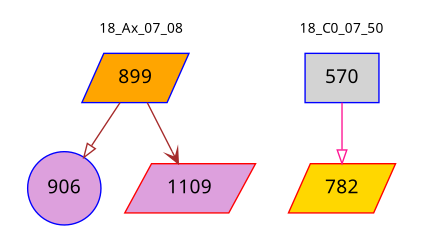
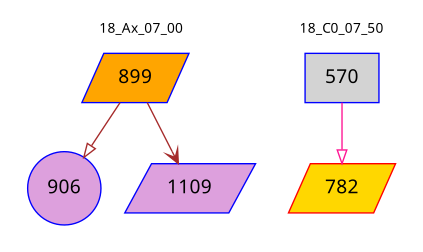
cluster "18_Ax_07_08": label "18_Ax_07_08" -> "18_Ax_07_00"
node "1109": color red -> blue
